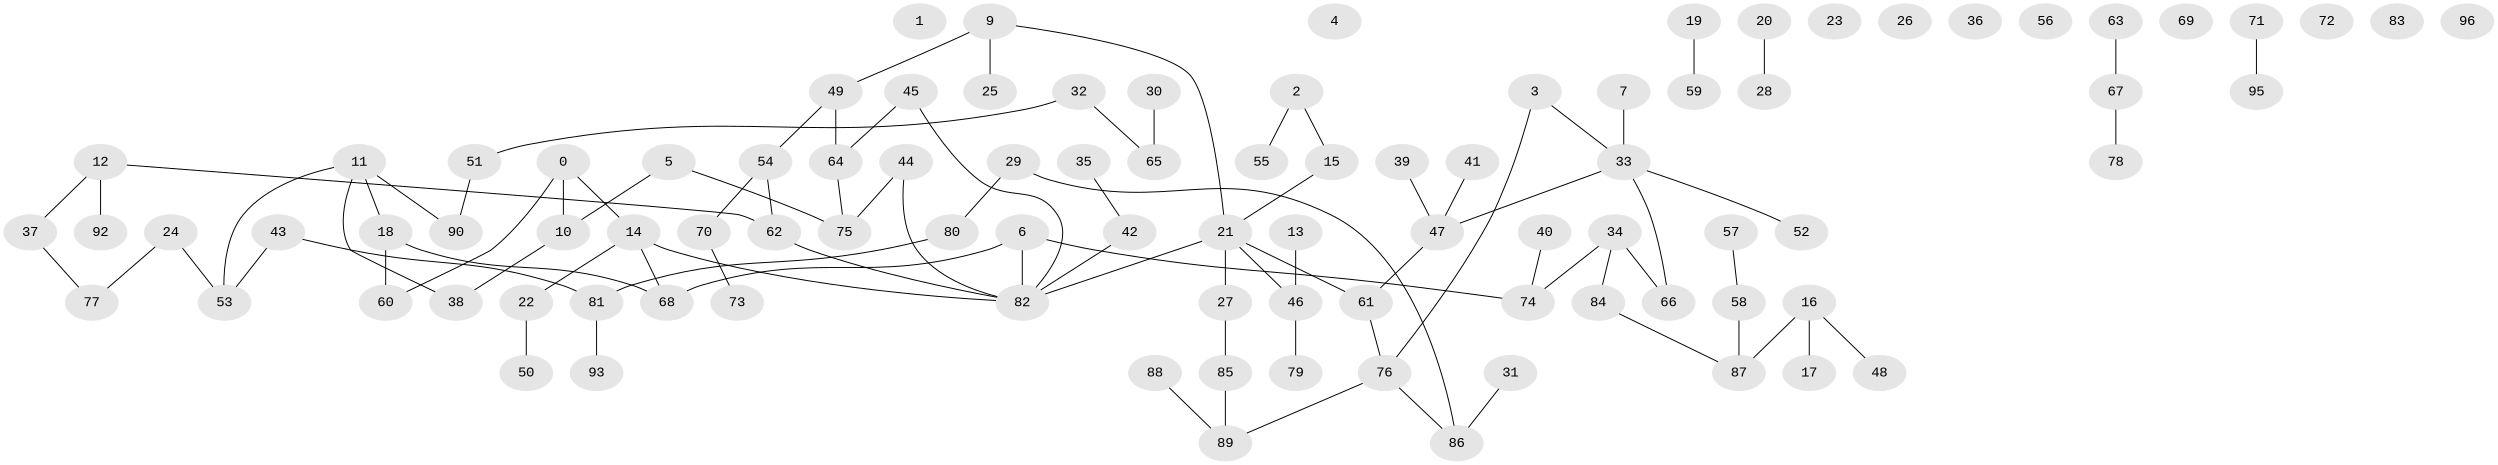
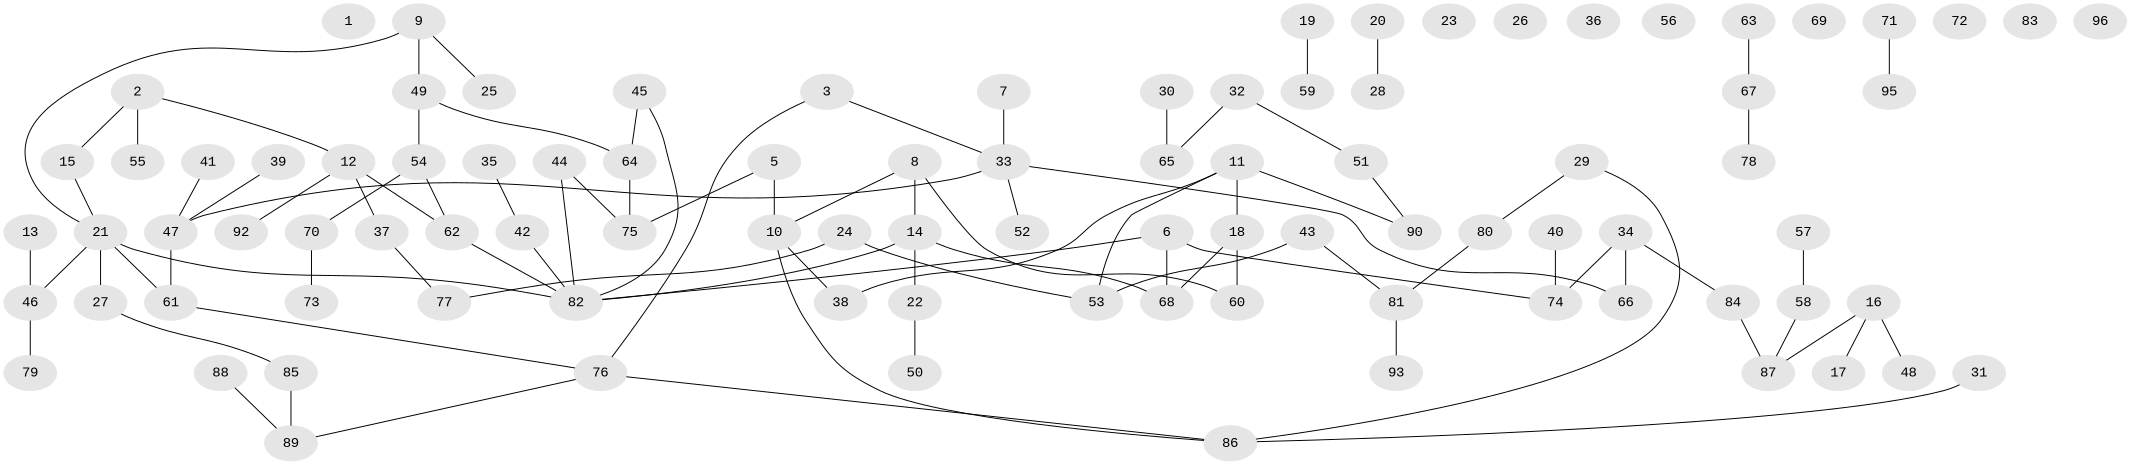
node "4": removed
edge "2" -- "12": added
node "0": label "0" -> "8"
edge "10" -- "86": added
